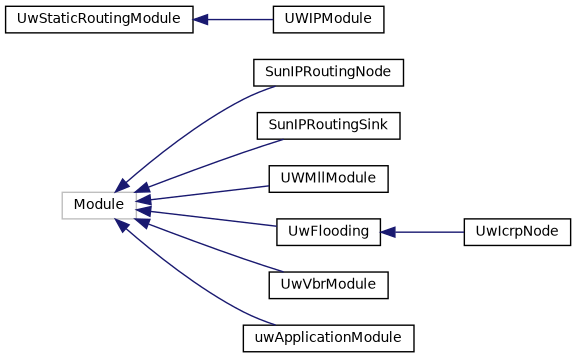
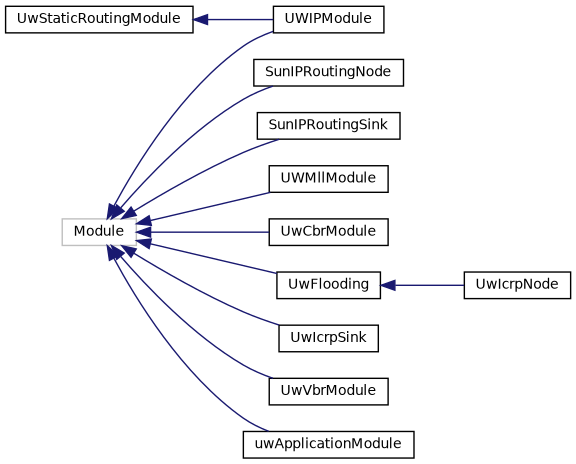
edge "UWIPModule" -> "Module": added
node "UwCbrModule": added
node "UwIcrpSink": added
